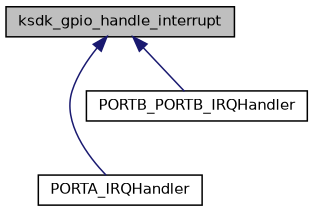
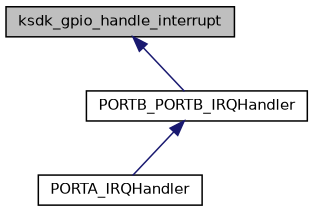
edge "PORTA_IRQHandler" -> "ksdk_gpio_handle_interrupt": now "PORTA_IRQHandler" -> "PORTB_PORTB_IRQHandler"
